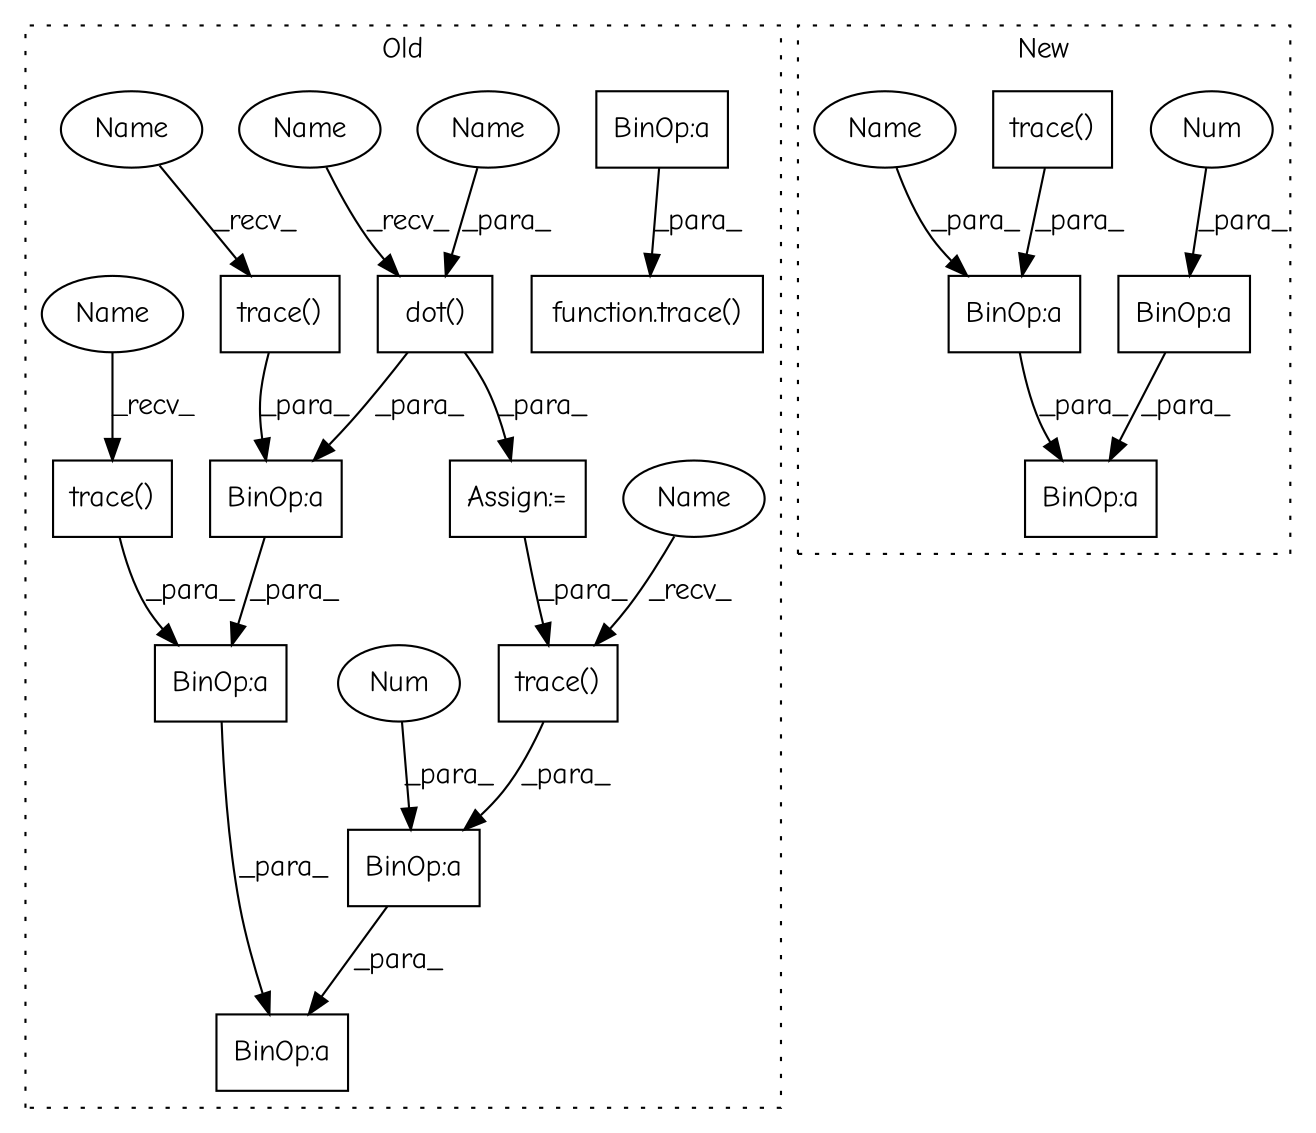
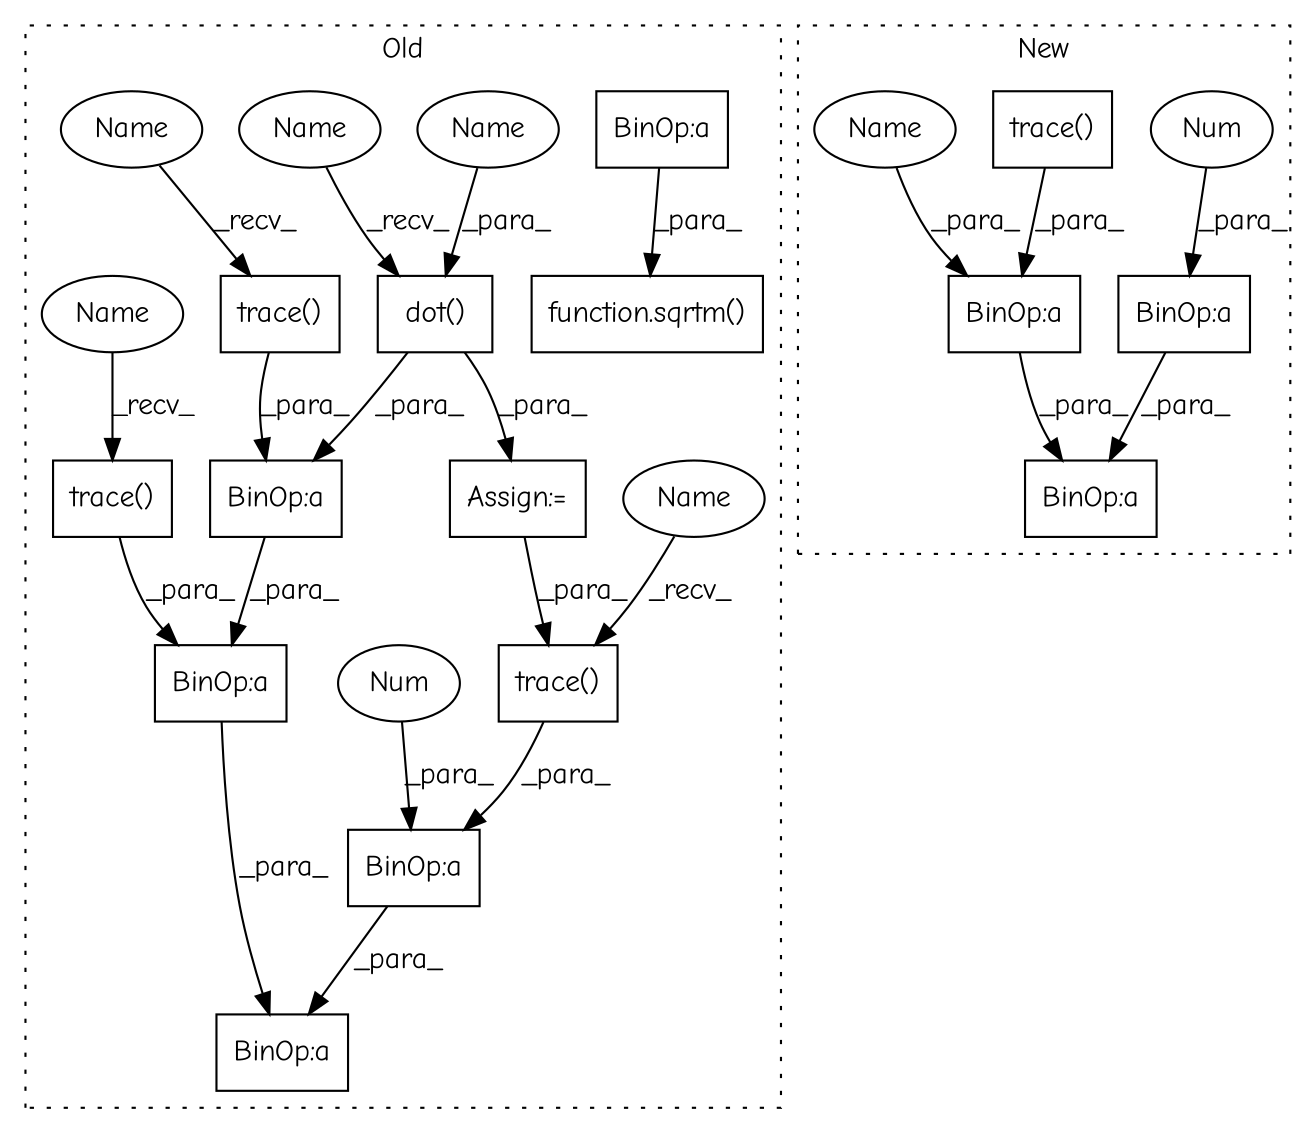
node "function.trace()": label "function.trace()" -> "function.sqrtm()"
